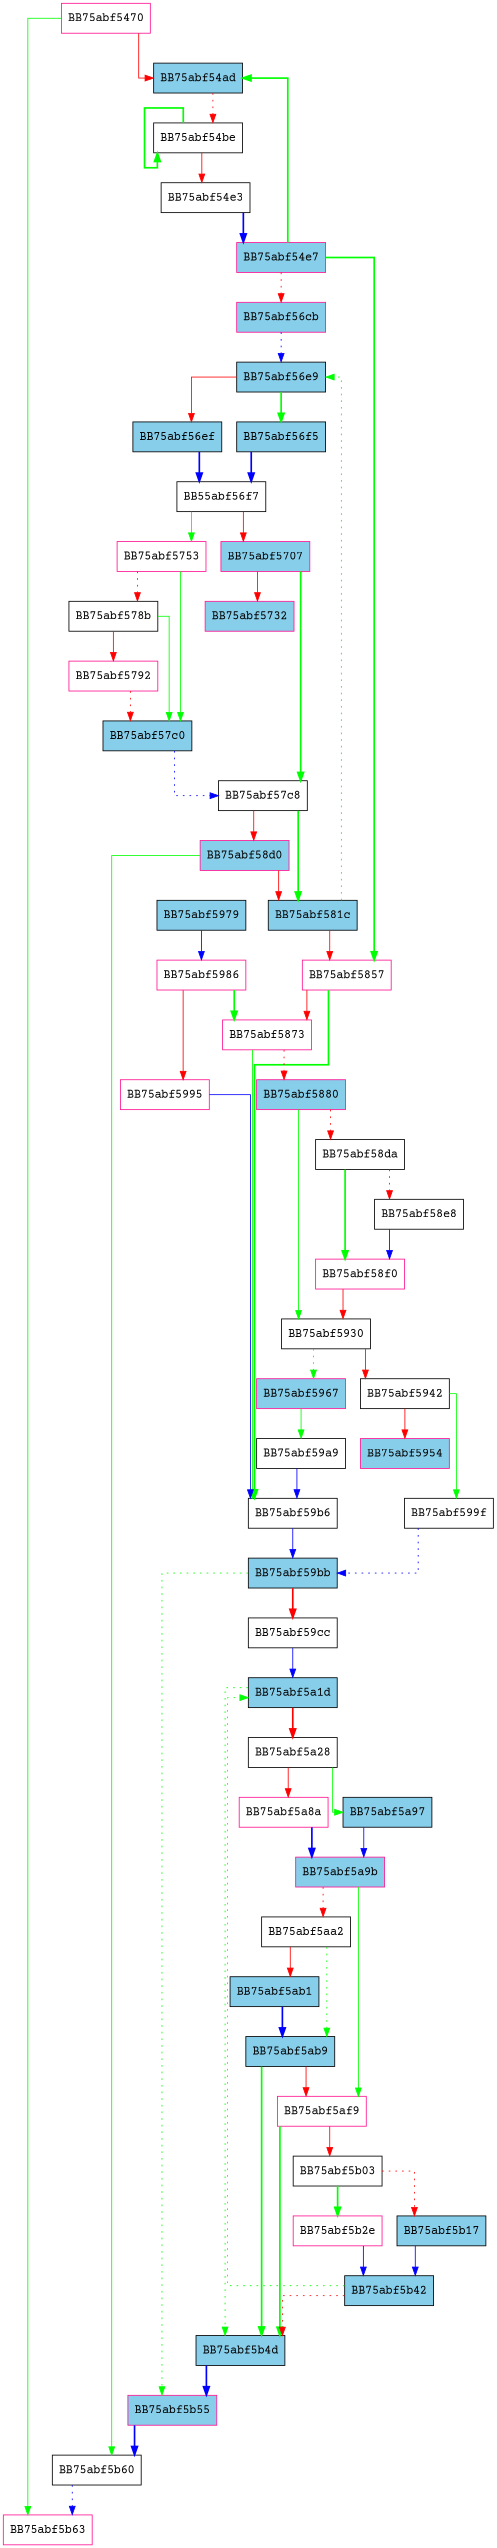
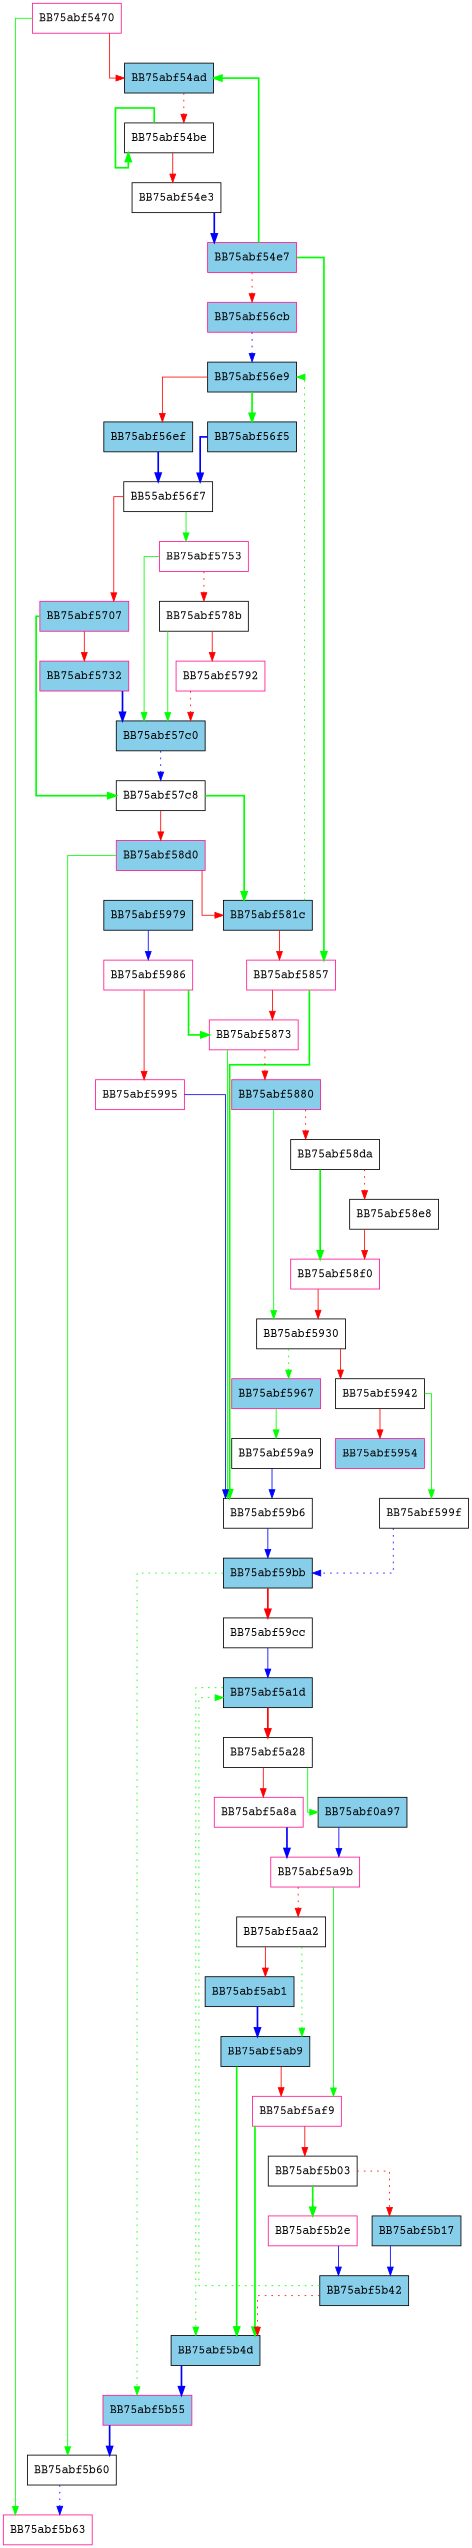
edge "BB75abf5732" -> "BB75abf57c0": added
edge "BB75abf58e8" -> "BB75abf58f0": color blue -> red
node "BB75abf5a97": label "BB75abf5a97" -> "BB75abf0a97"
node "BB75abf5a9b": fillcolor skyblue -> white
